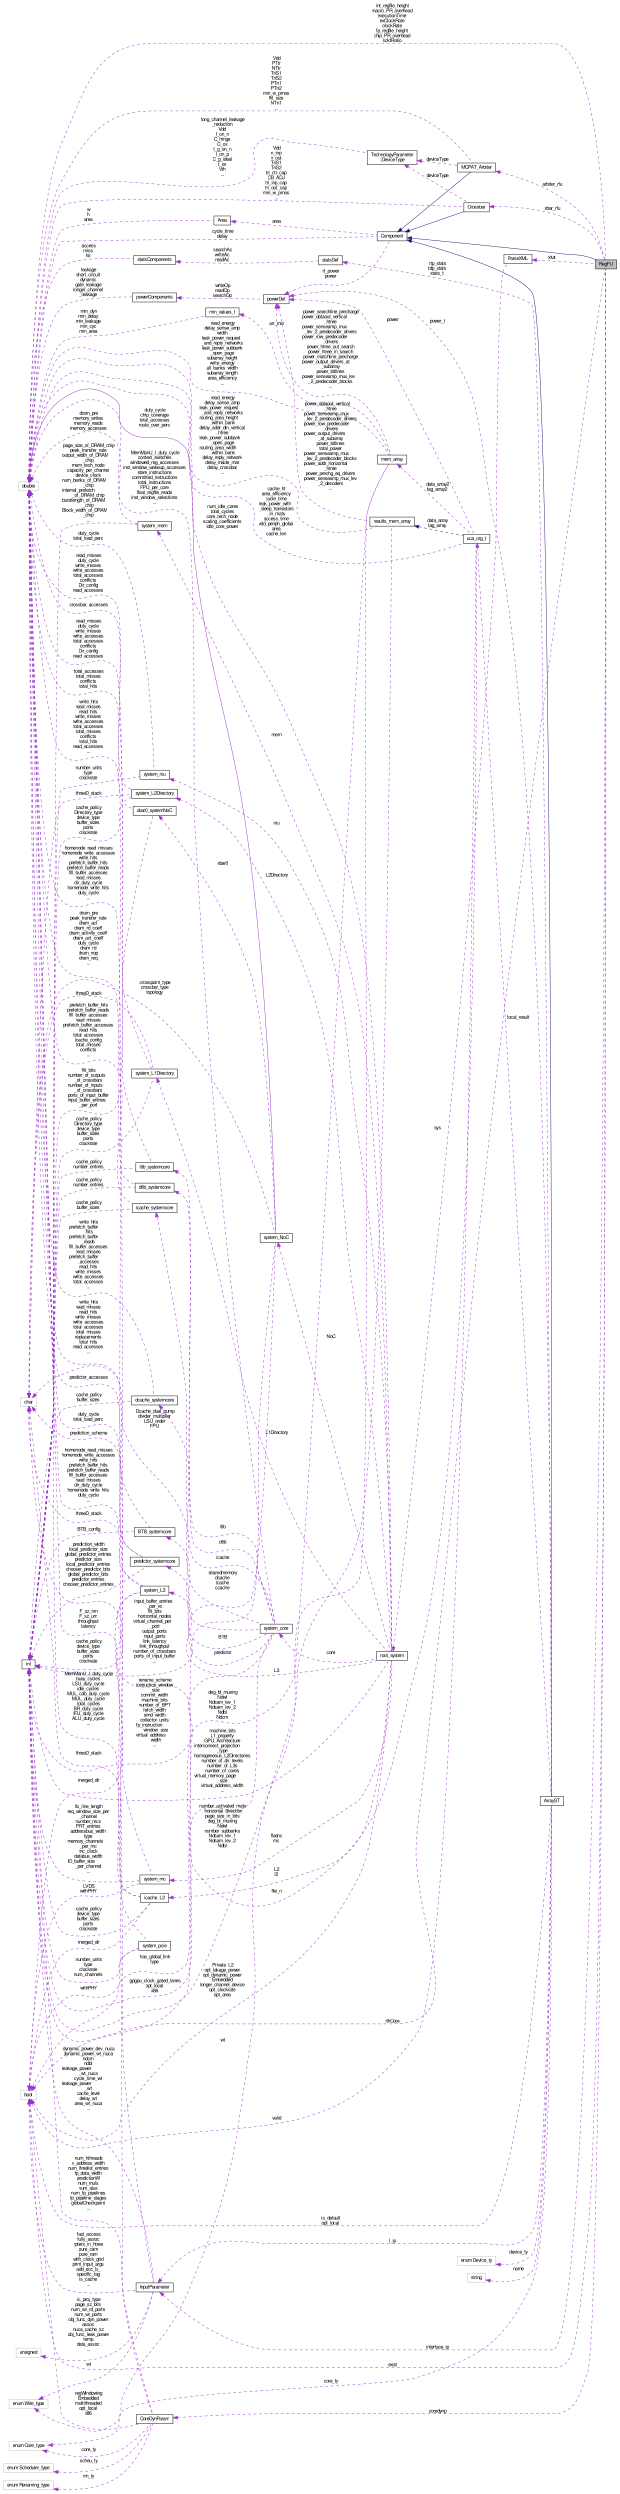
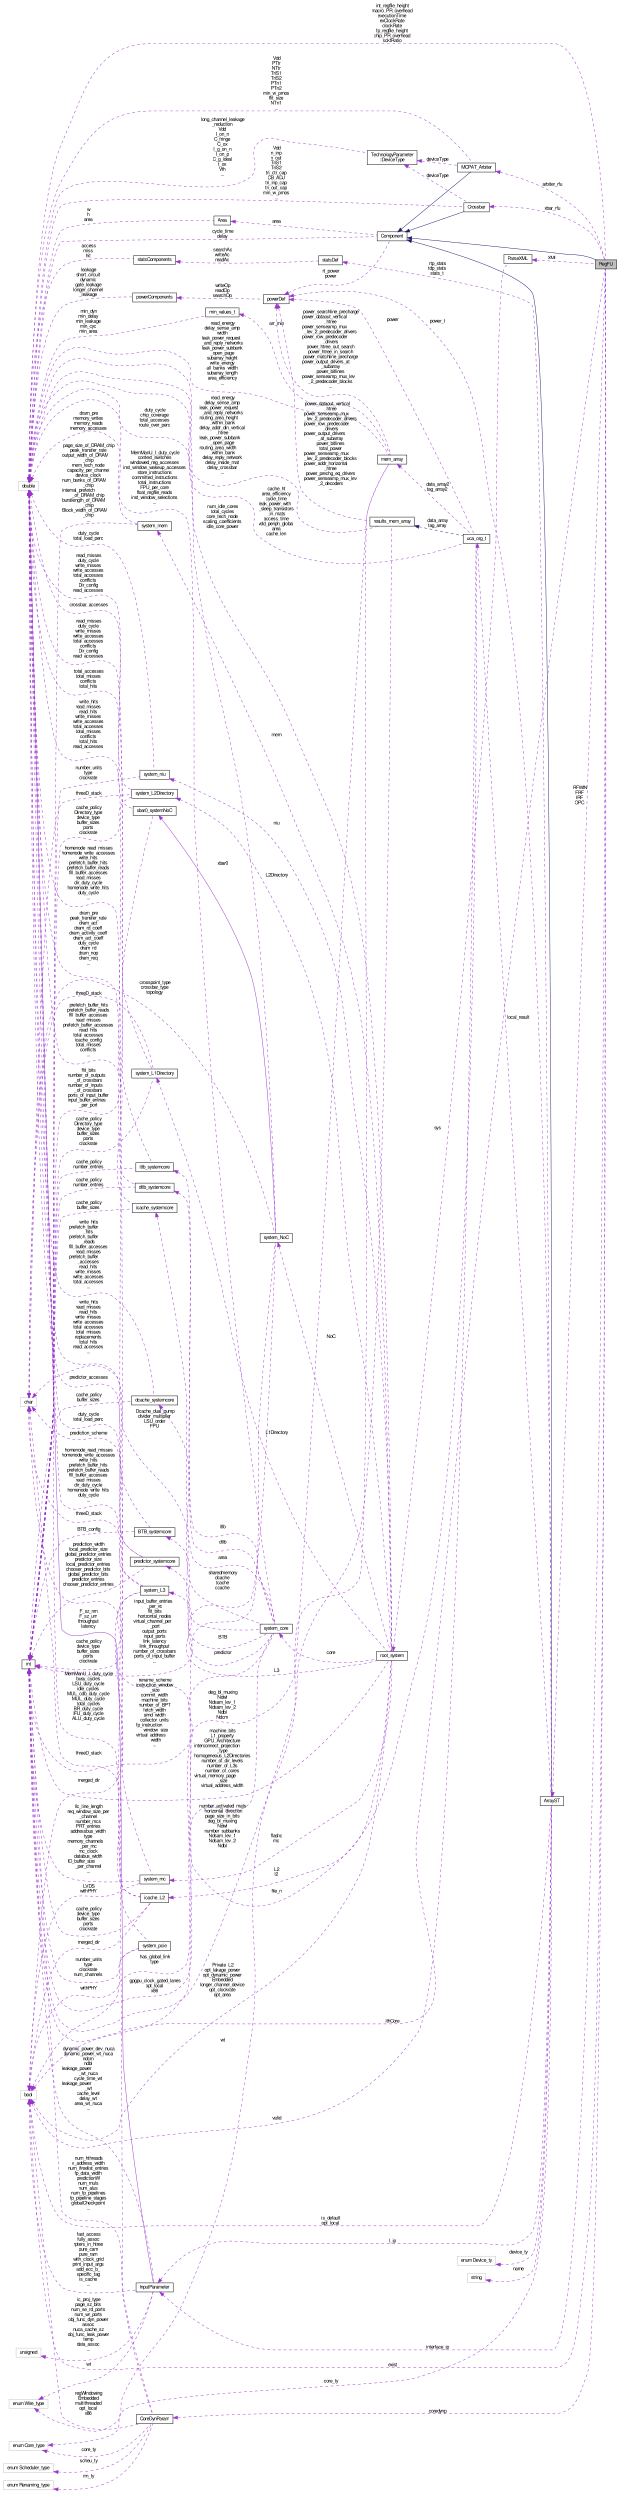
edge "system_NoC" -> "double": style solid -> dashed
edge "system_NoC" -> "xbar0_systemNoC": style dashed -> solid
edge "RegFU" -> "ArrayST": added, label "RFWIN FRF IRF OPC"
edge "InputParameter" -> "double": style dashed -> solid
edge "system_core" -> "icache_systemcore": label " icache" -> " area"
